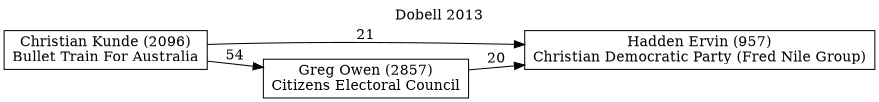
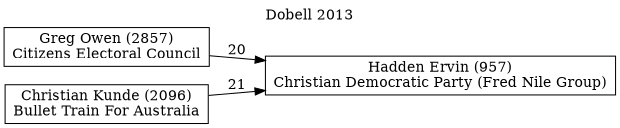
edge "Christian Kunde (2096) Bullet Train For Australia" -> "Greg Owen (2857) Citizens Electoral Council": removed, label "54"
